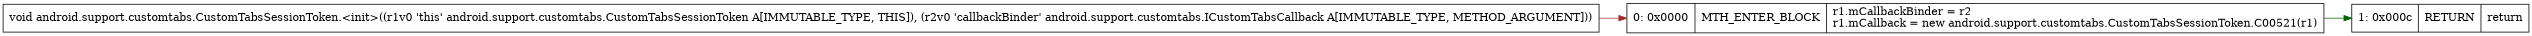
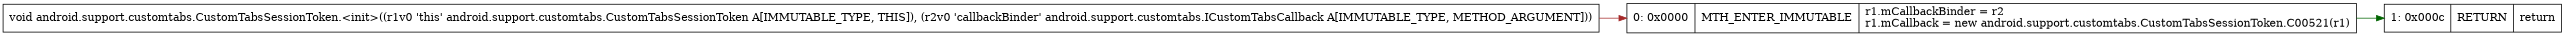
node "0: 0x0000": text "MTH_ENTER_BLOCK" -> "MTH_ENTER_IMMUTABLE"
